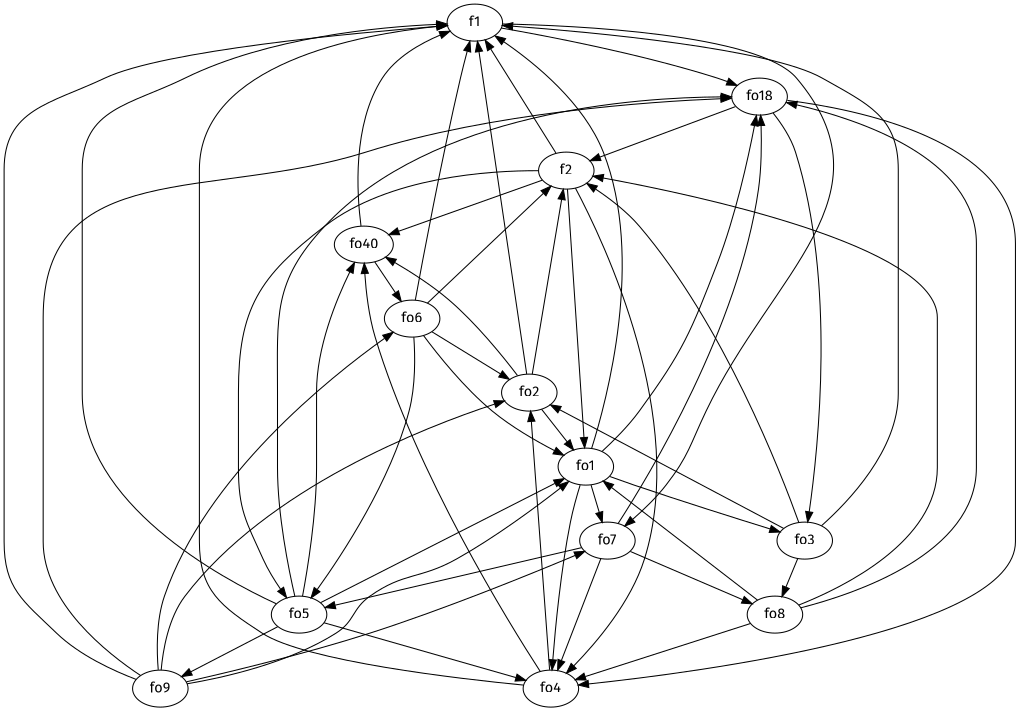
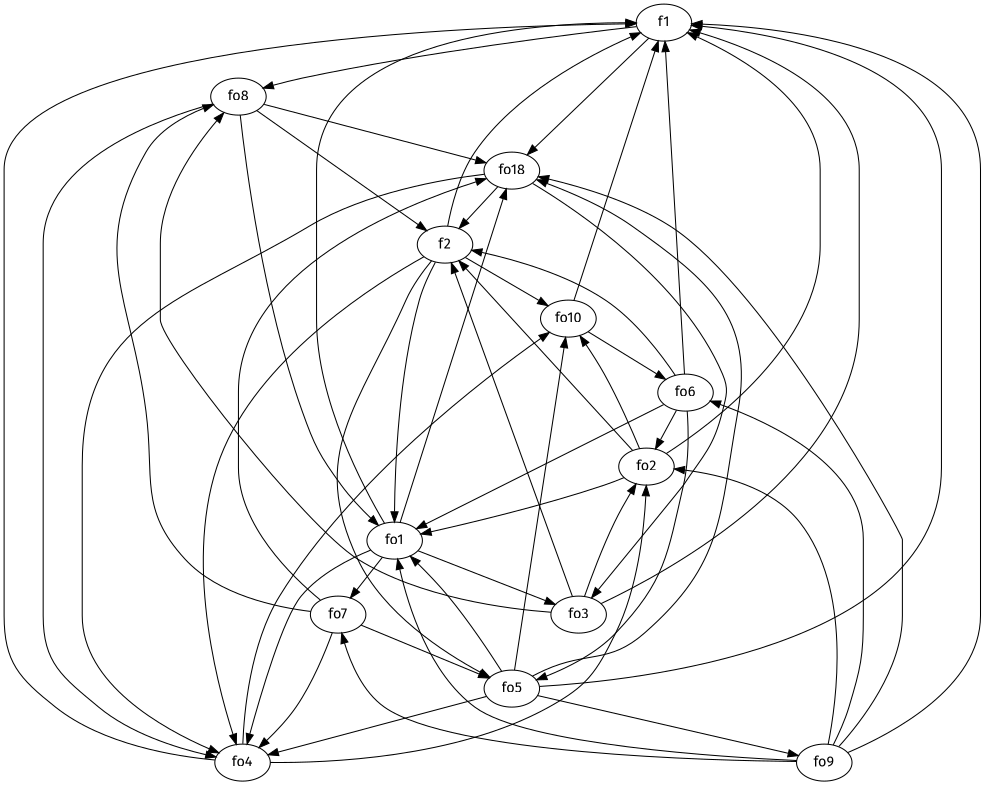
edge "f1" -> "fo7": now "f1" -> "fo8"
node "fo40": label "fo40" -> "fo10"
